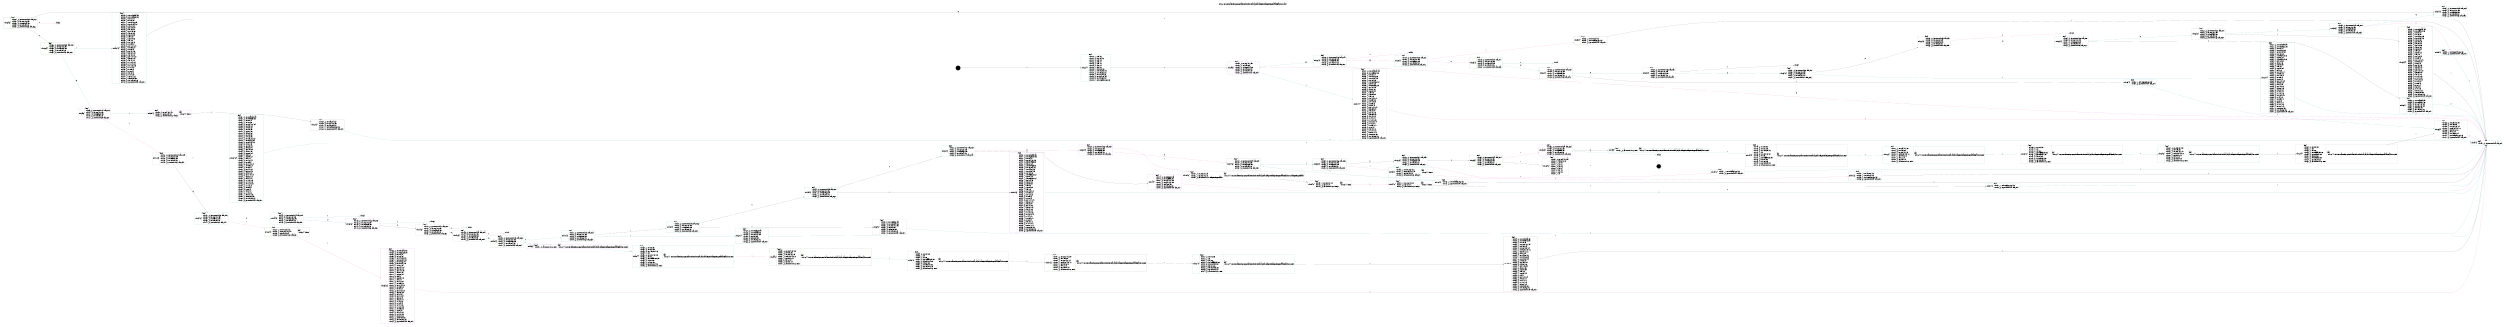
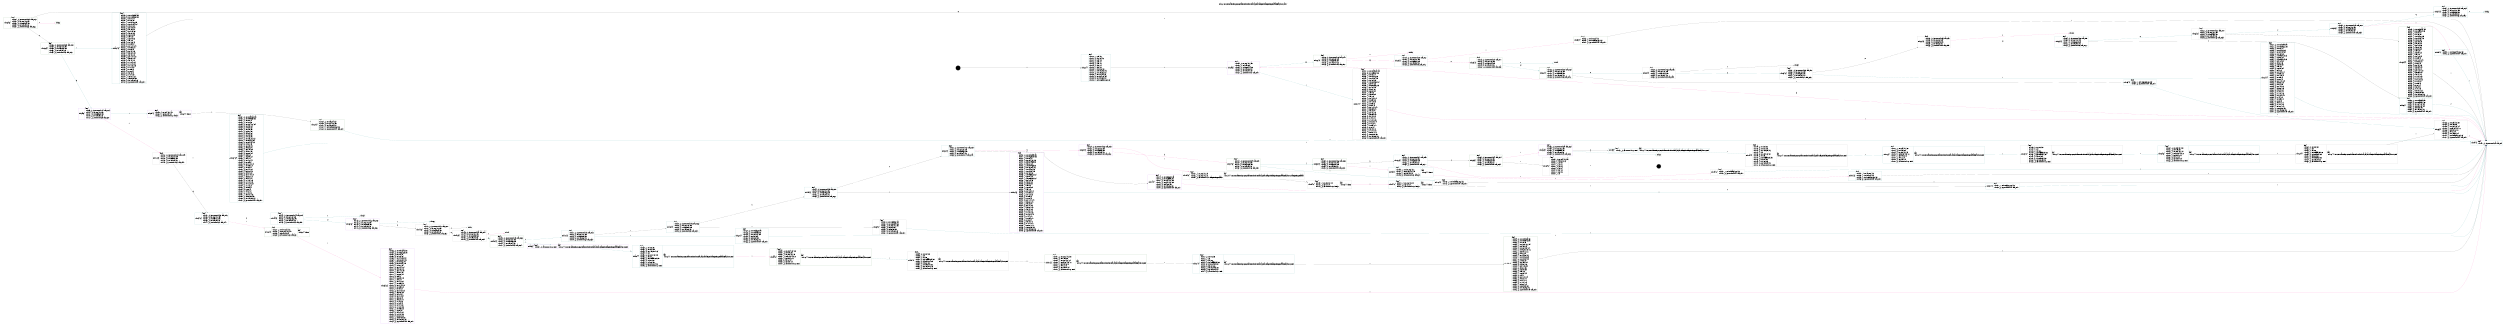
node "0x401d33": added
